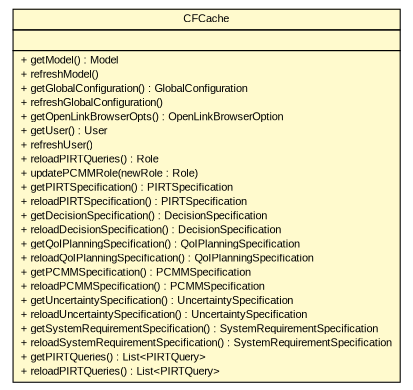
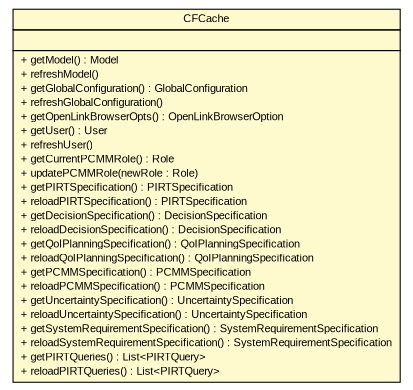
node "CFCache": text "+ reloadPIRTQueries() : Role" -> "+ getCurrentPCMMRole() : Role"
